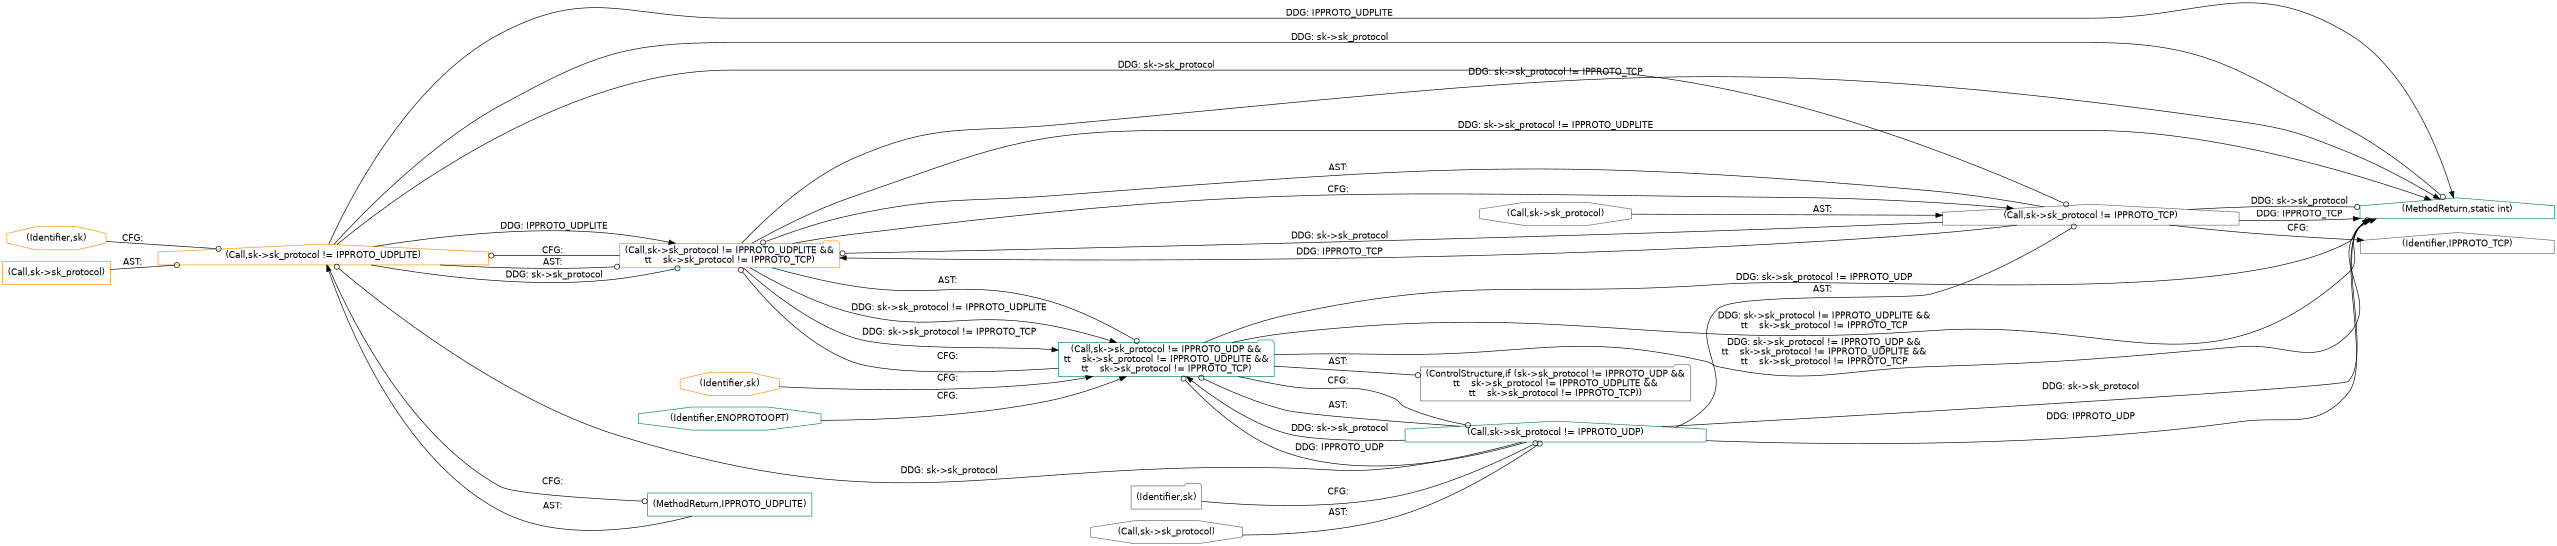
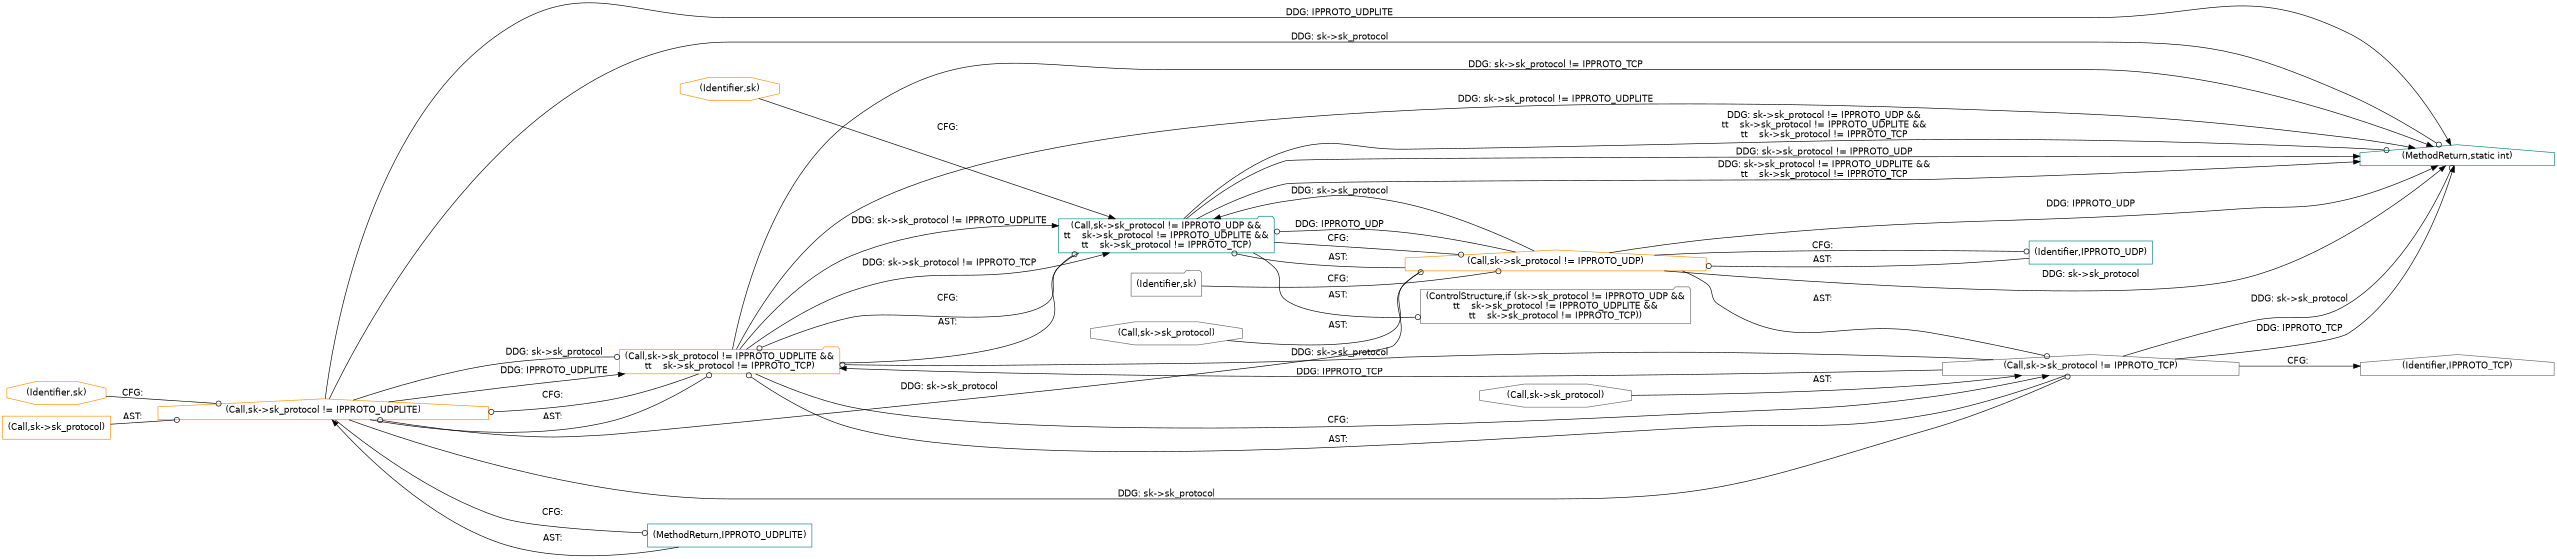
node "(Identifier,IPPROTO_UDP)": added
node "(Identifier,ENOPROTOOPT)": removed
node "(Call,sk->sk_protocol != IPPROTO_UDP)": color teal -> darkorange
